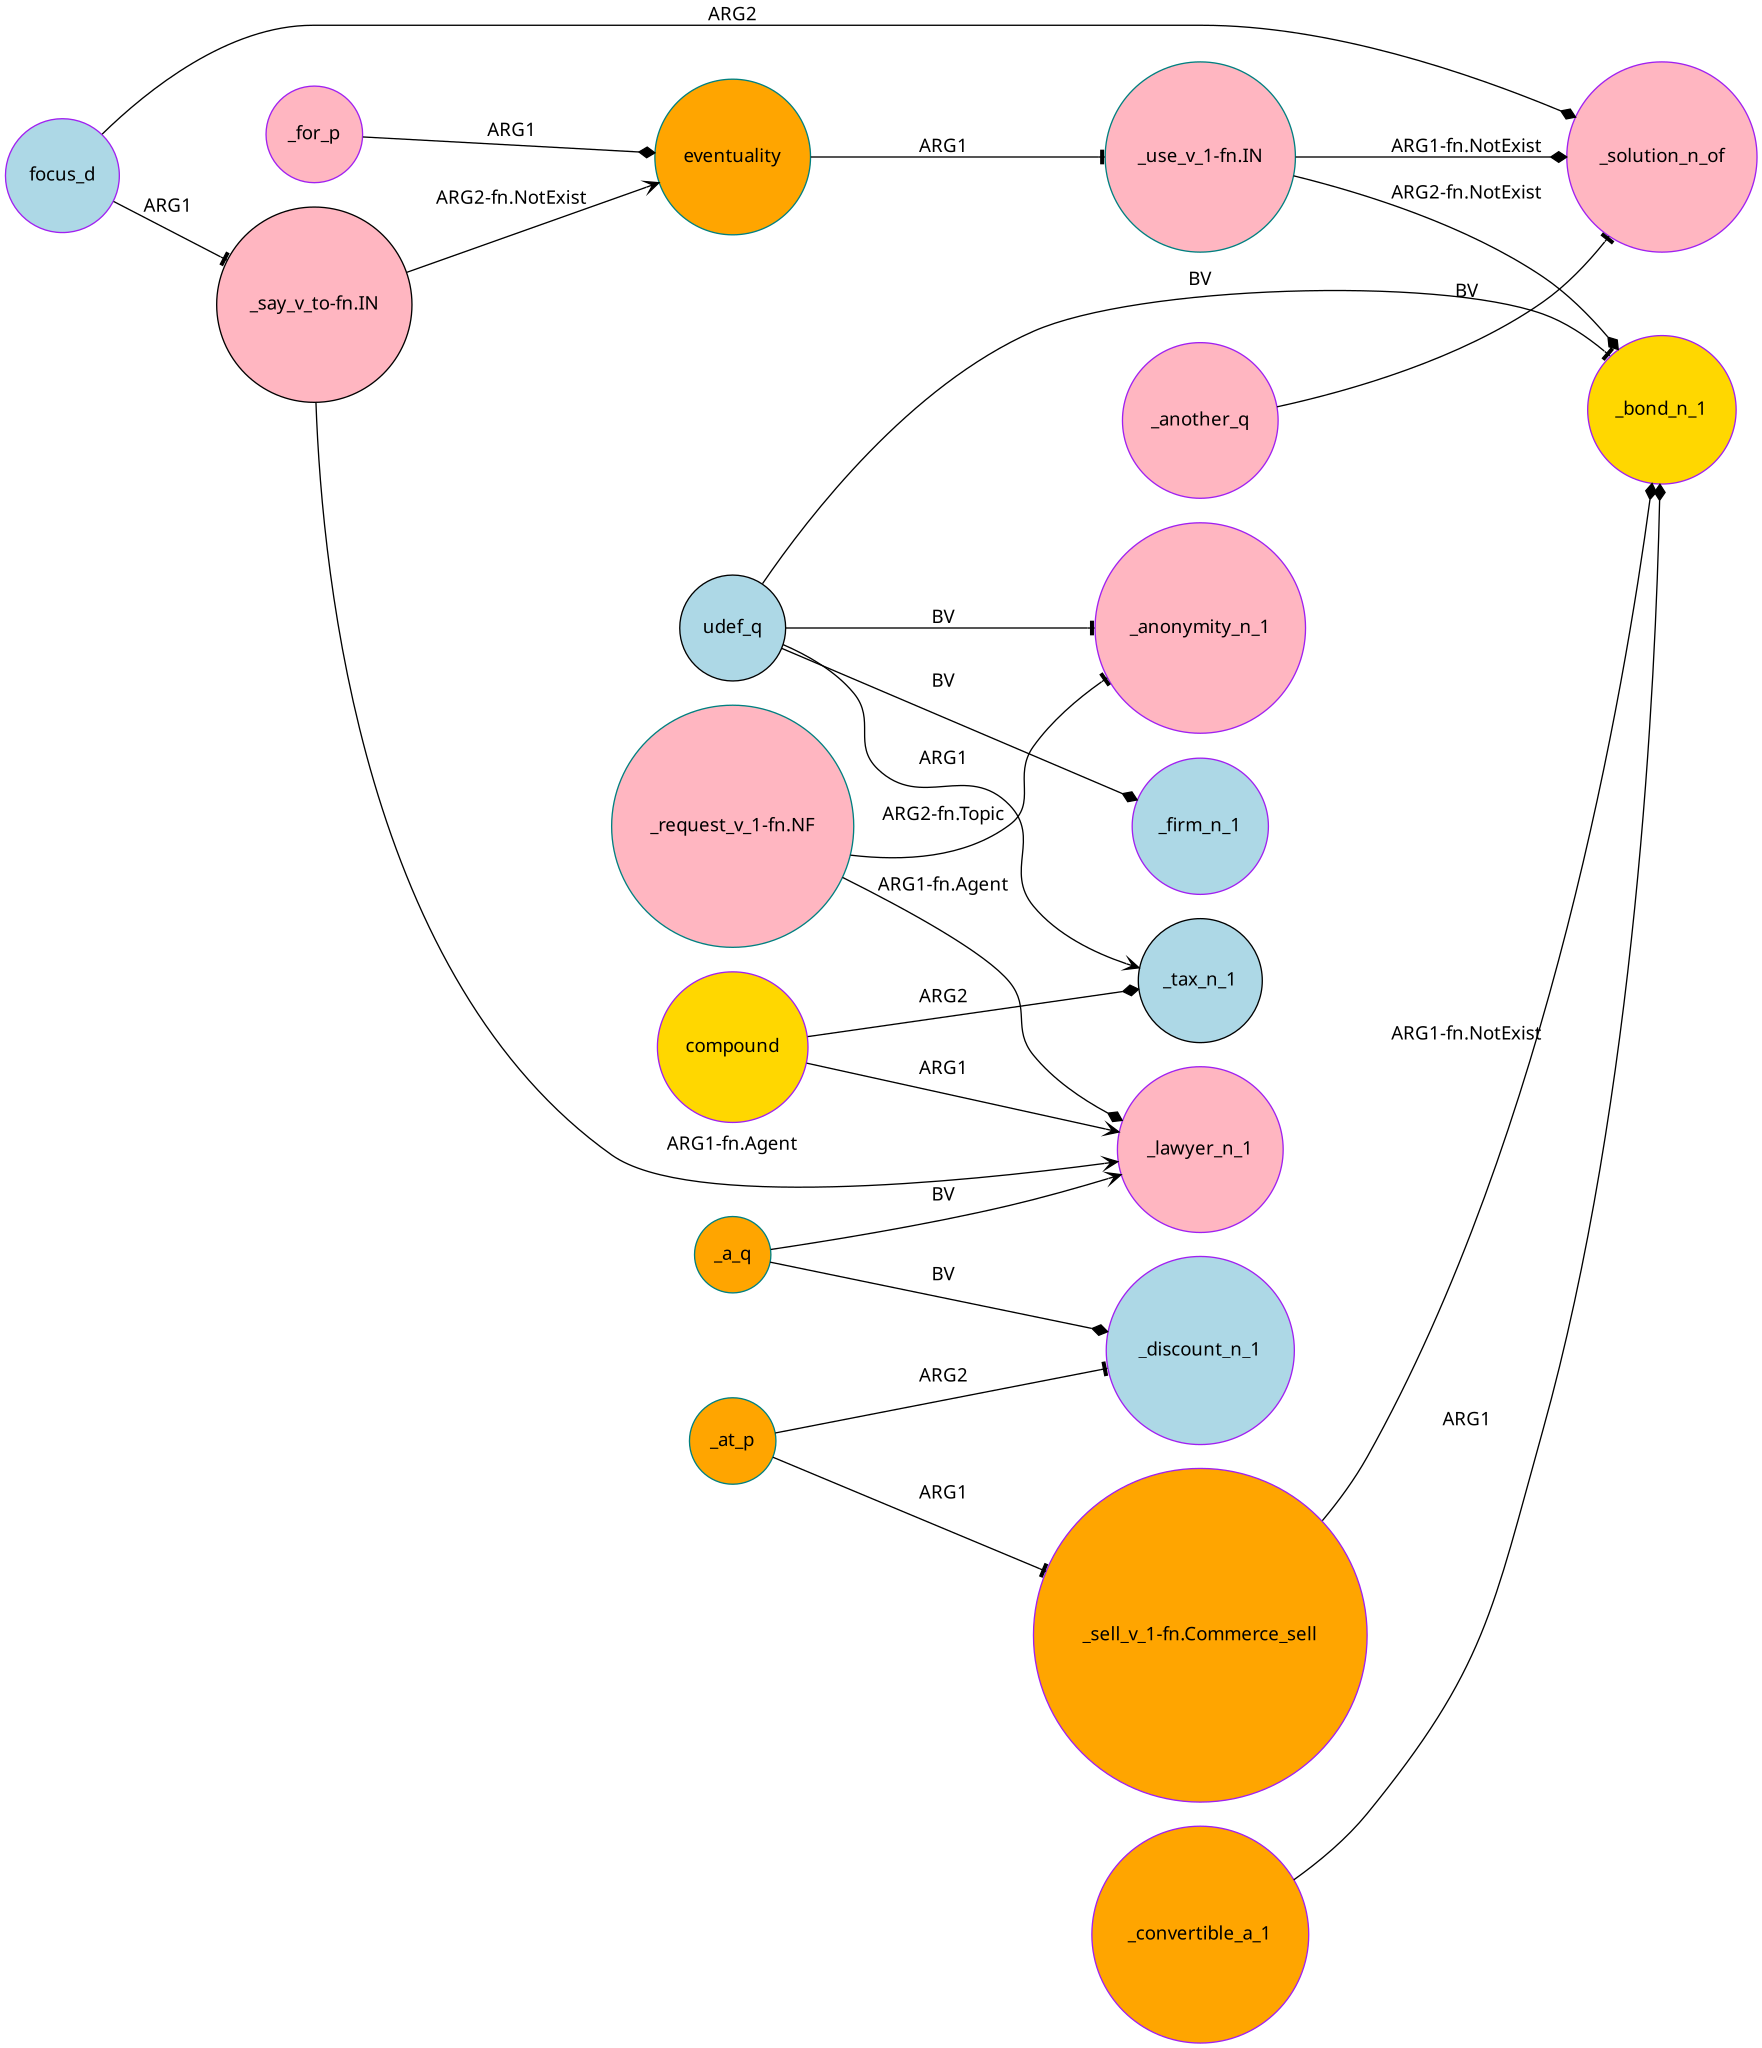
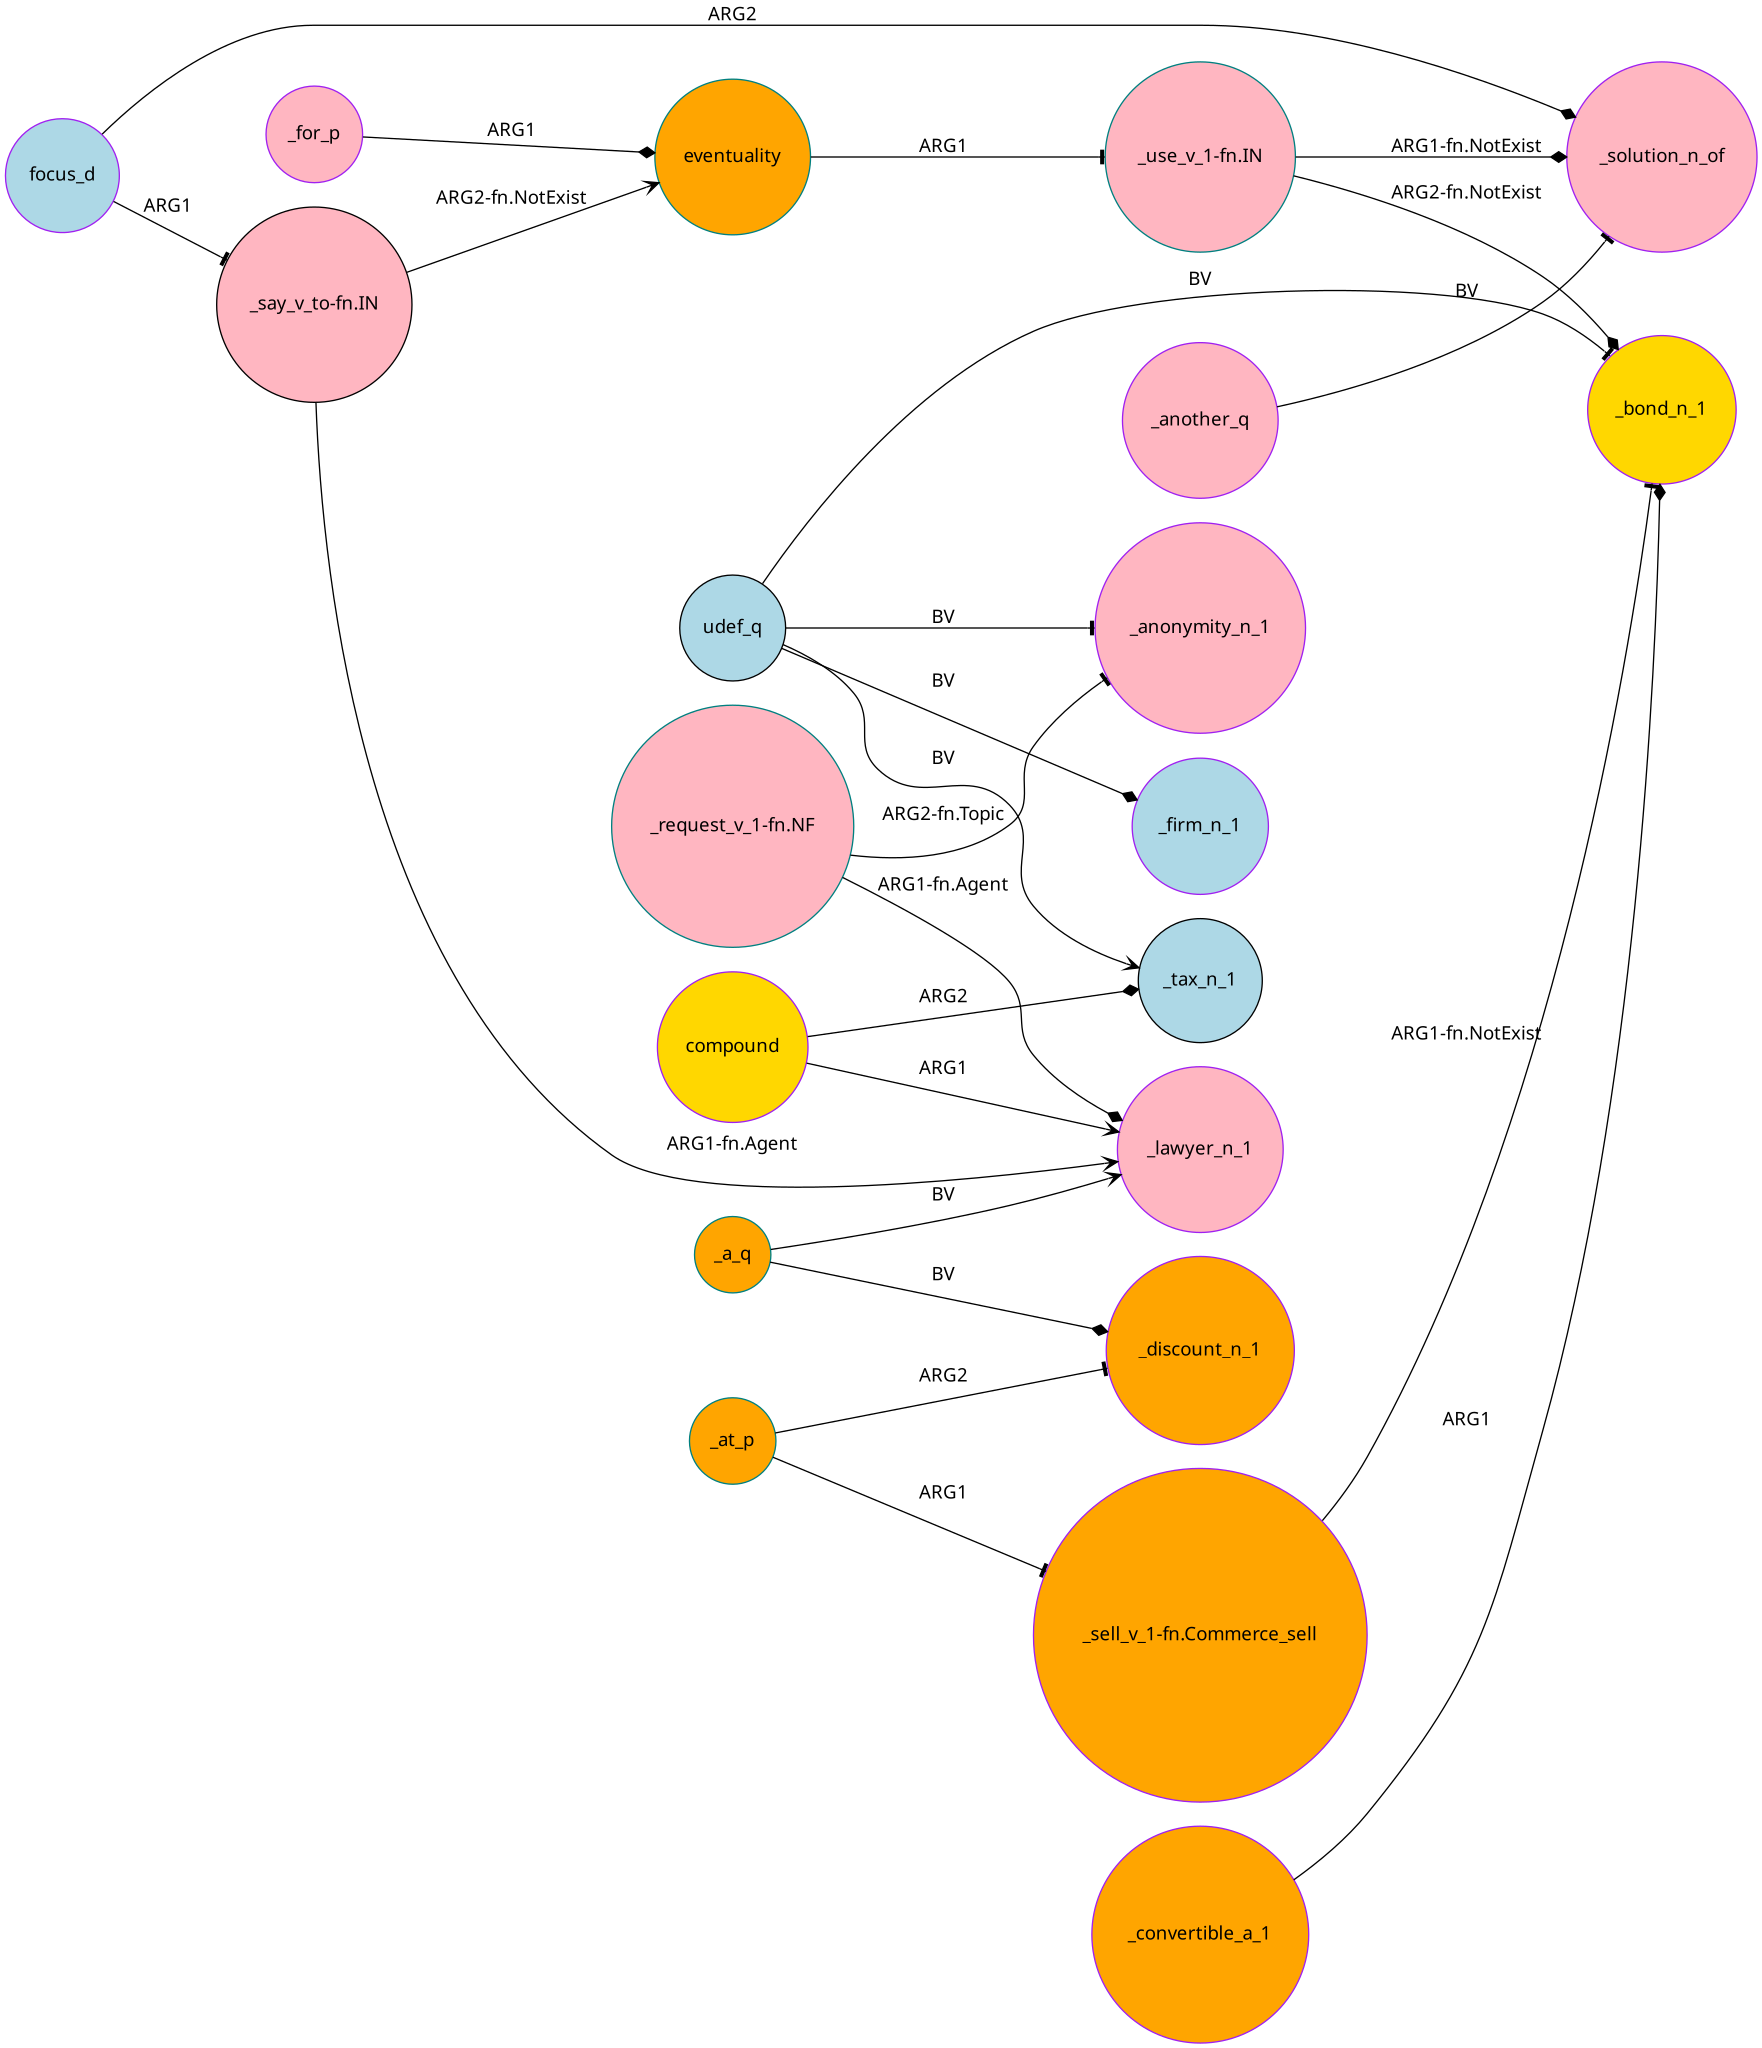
edge "udef_q" -> "_tax_n_1": label "ARG1" -> "BV"
edge "_sell_v_1-fn.Commerce_sell" -> "_bond_n_1": arrowhead diamond -> tee
node "_discount_n_1": fillcolor lightblue -> orange
